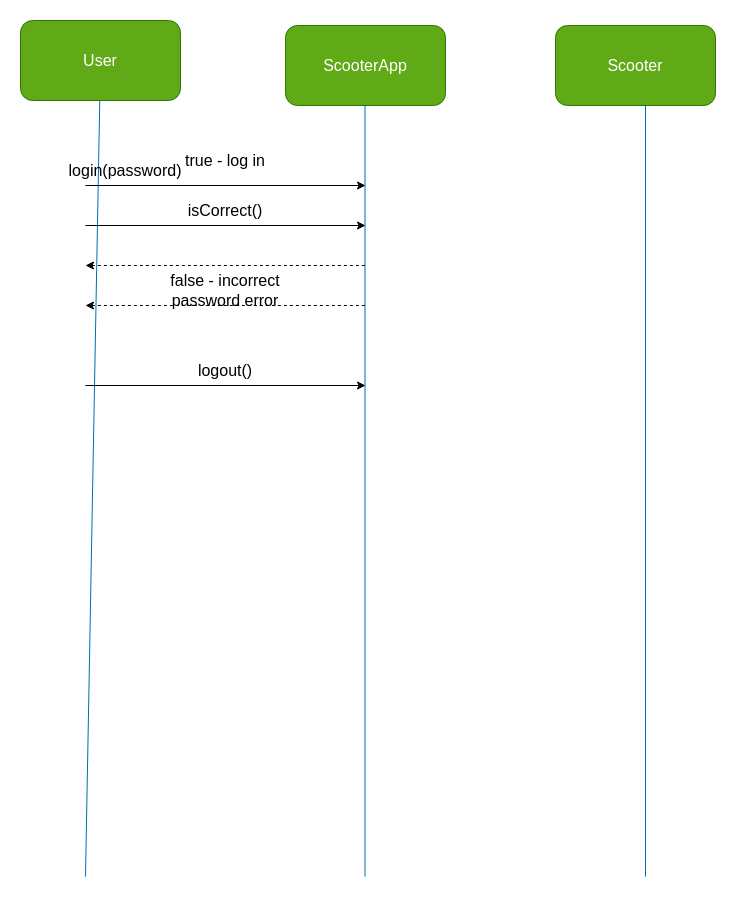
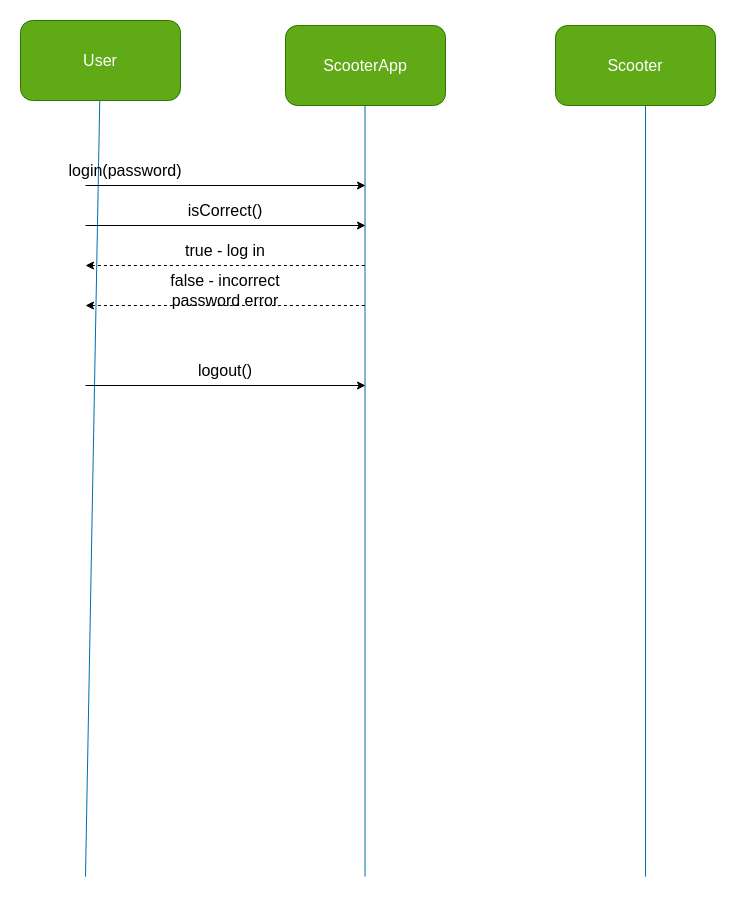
node "true - log in": moved (226, 161) -> (226, 251)
